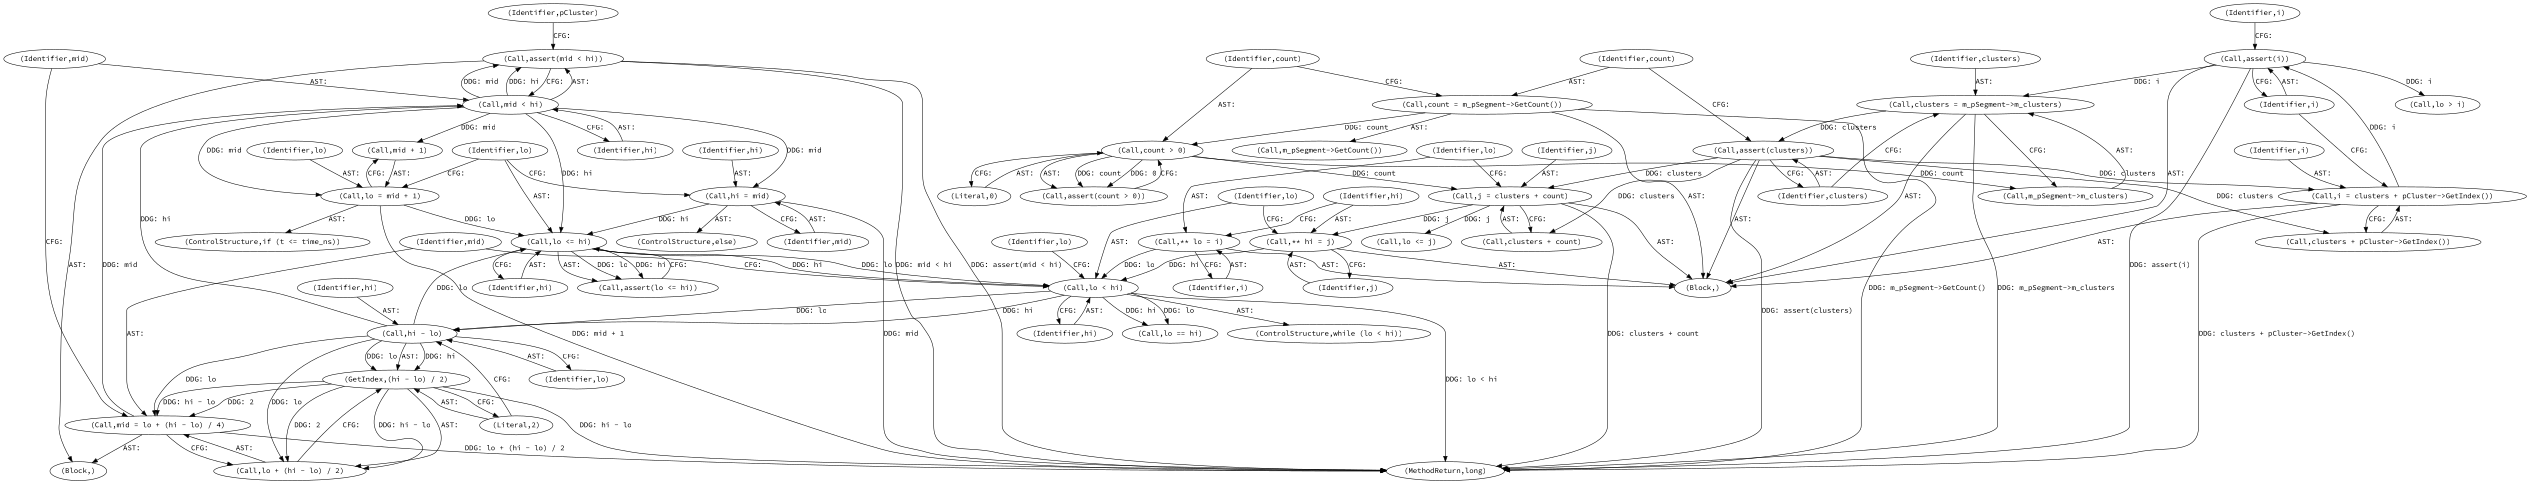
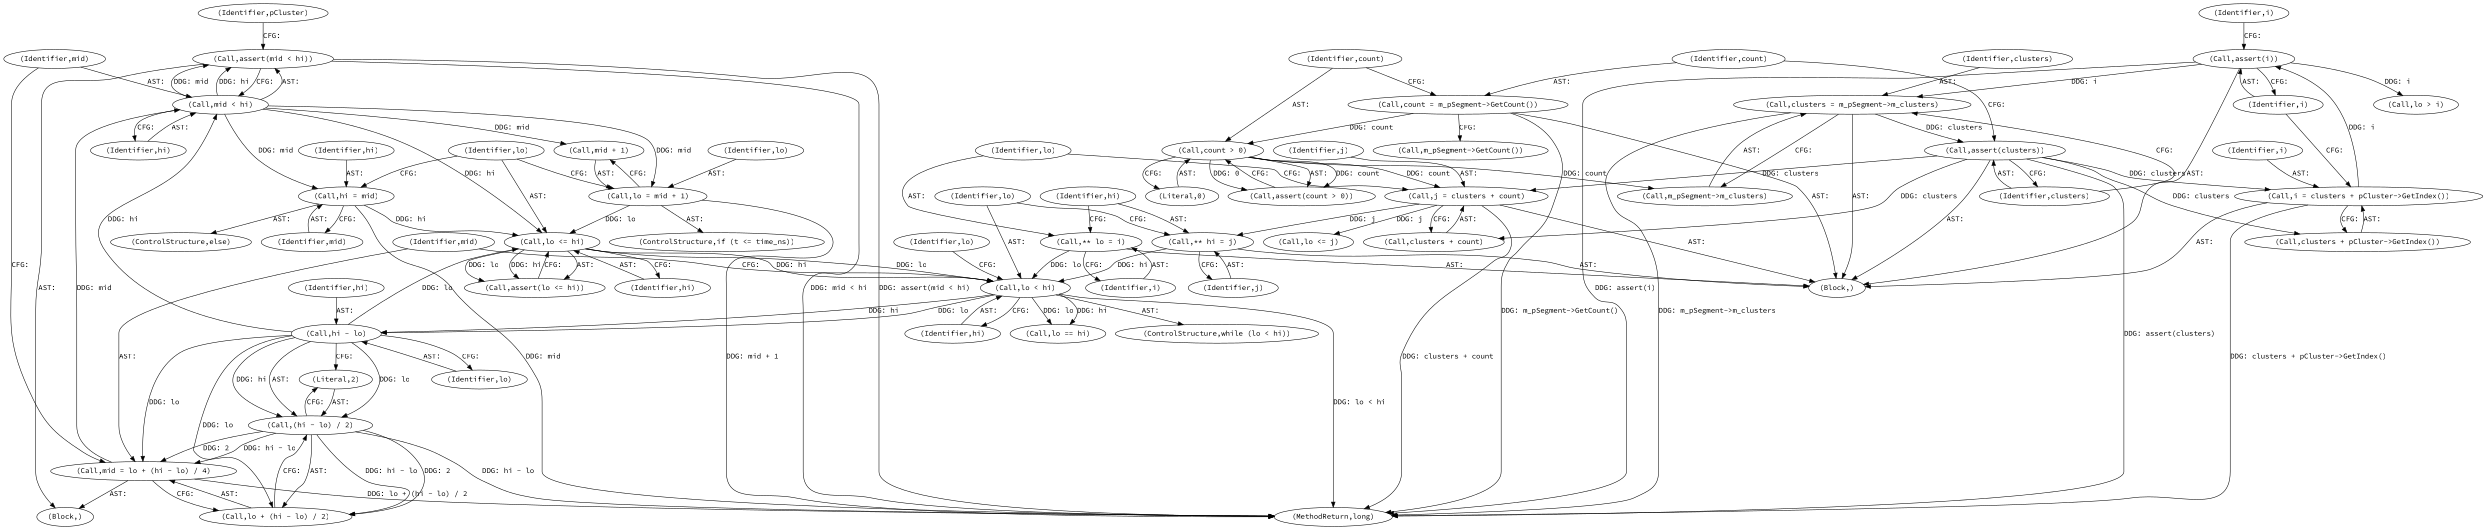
edge "(Call,count = m_pSegment->GetCount())" -> "(Call,m_pSegment->GetCount())": label "AST: " -> "CFG: "
edge "(Literal,2)" -> "(Call,hi - lo)": reversed
node "(GetIndex,(hi - lo) / 2)": label "(GetIndex,(hi - lo) / 2)" -> "(Call,(hi - lo) / 2)"
